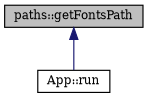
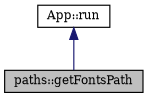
edge "App::run" -> "paths::getFontsPath": reversed
